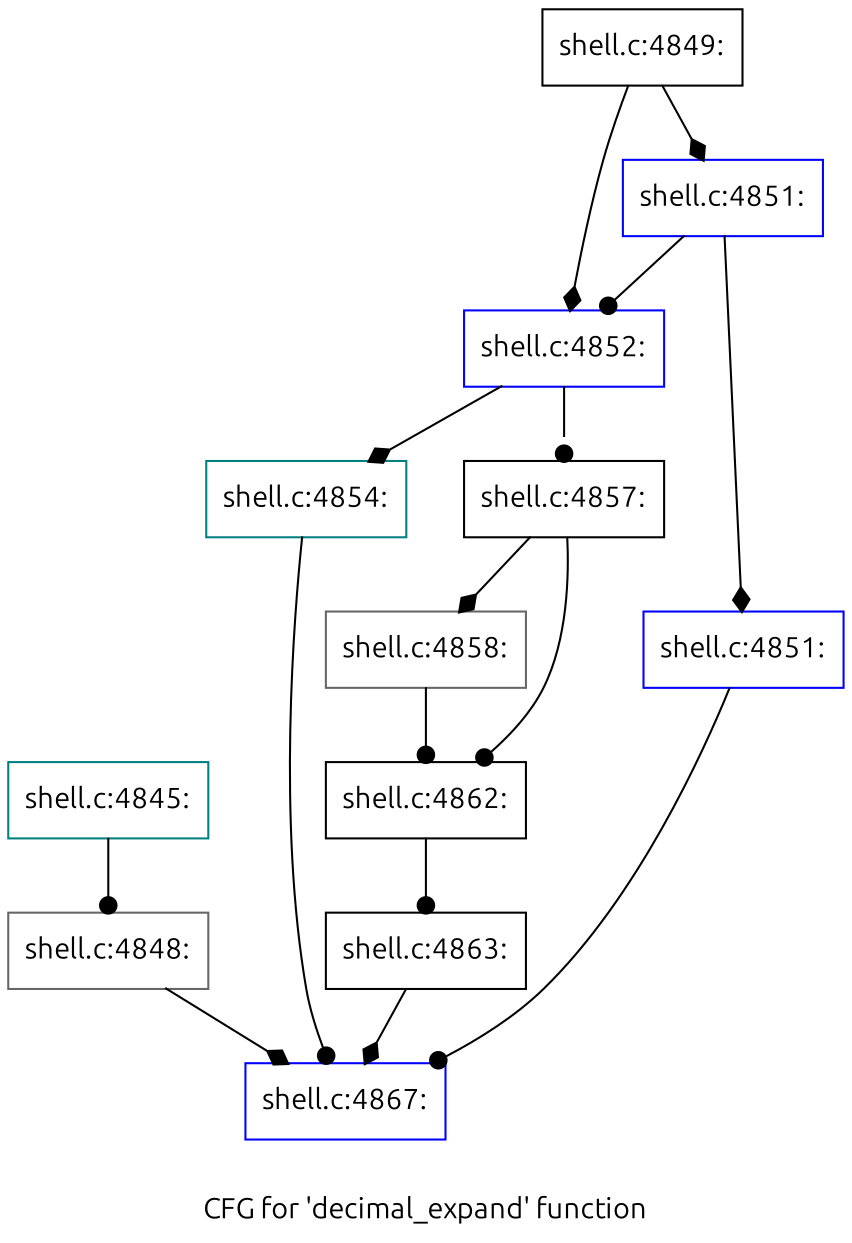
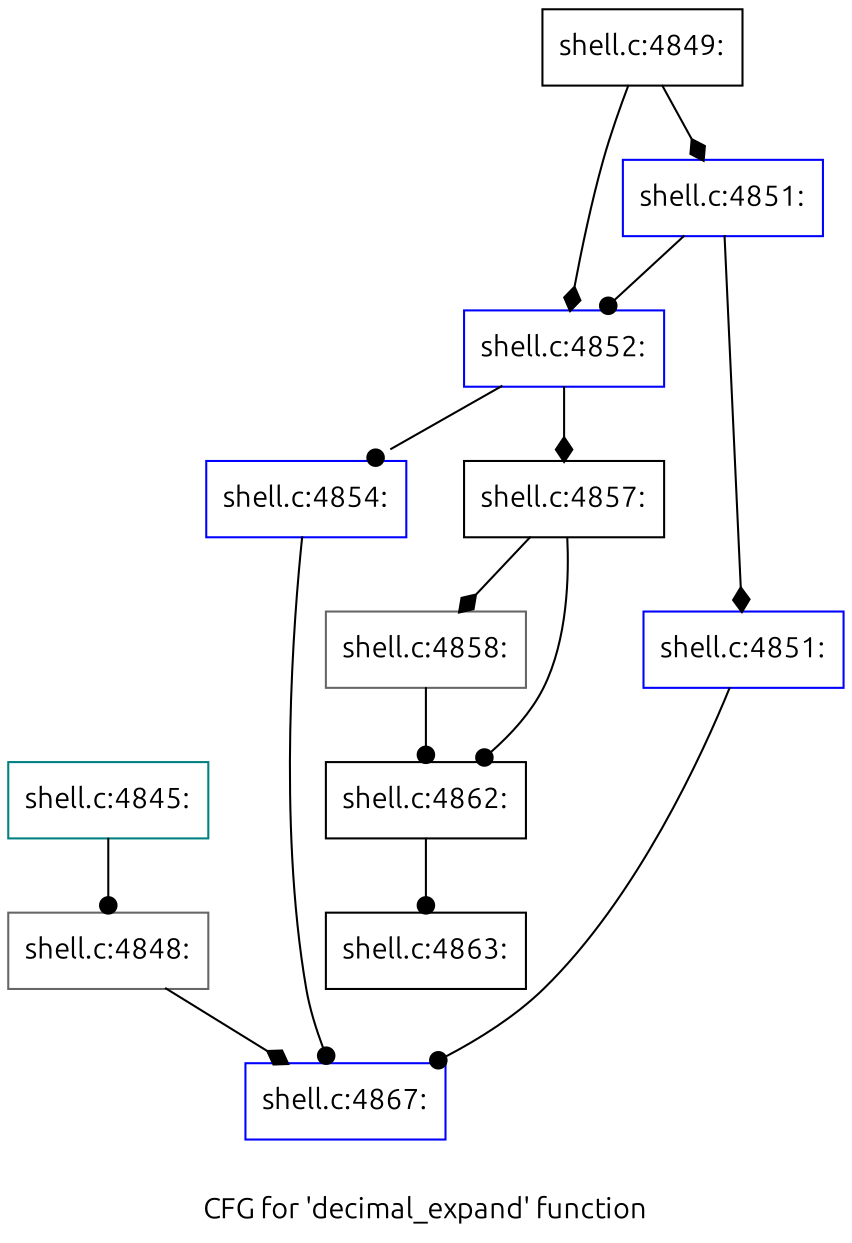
edge "shell.c:4852:" -> "shell.c:4857:": arrowhead dot -> diamond
edge "shell.c:4852:" -> "shell.c:4854:": arrowhead diamond -> dot
node "shell.c:4854:": color teal -> blue
edge "shell.c:4863:" -> "shell.c:4867:": removed
